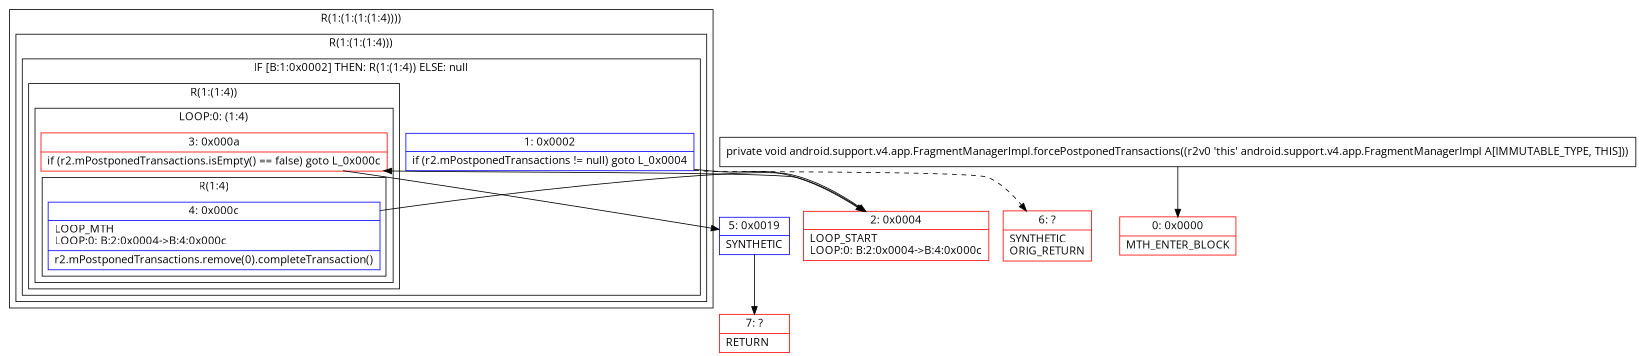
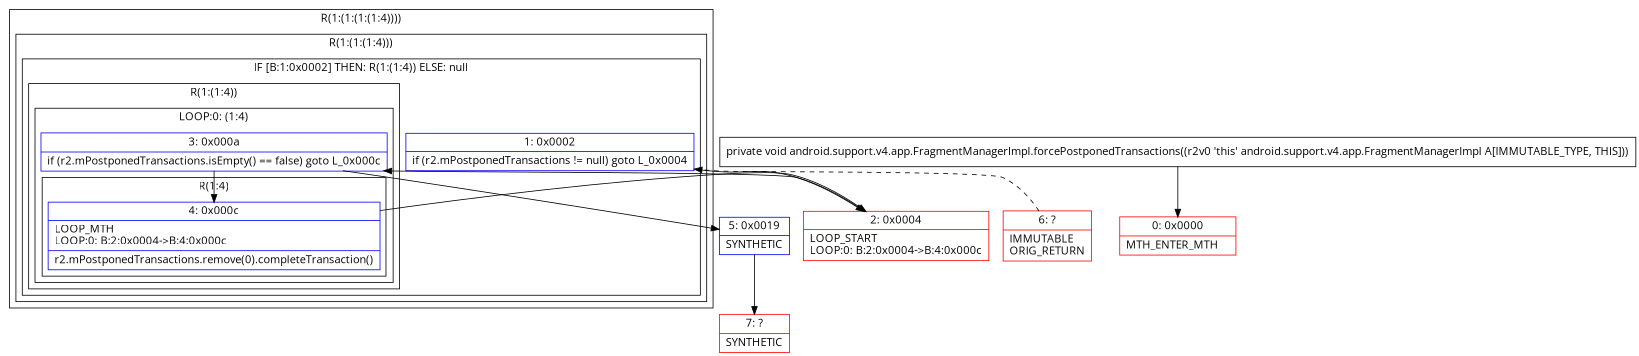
node "3: 0x000a": color red -> blue
edge "1: 0x0002" -> "6: ?": reversed
edge "3: 0x000a" -> "4: 0x000c": added
node "6: ?": text "SYNTHETIC" -> "IMMUTABLE"
node "0: 0x0000": text "MTH_ENTER_BLOCK" -> "MTH_ENTER_MTH"
node "7: ?": text "RETURN" -> "SYNTHETIC"
